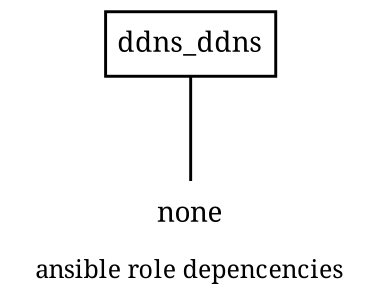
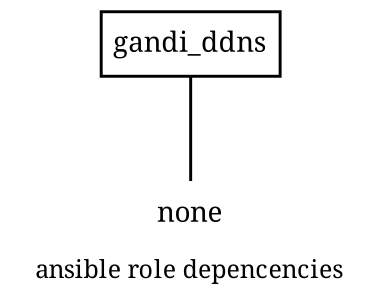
node "ddns_ddns": label "ddns_ddns" -> "gandi_ddns"
